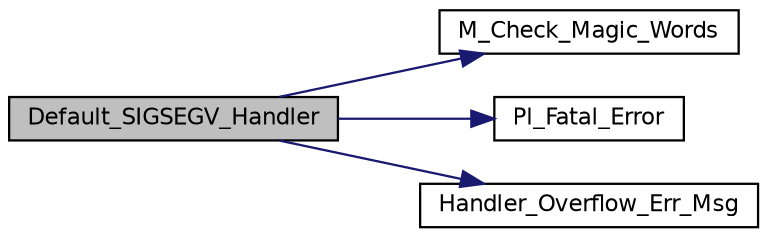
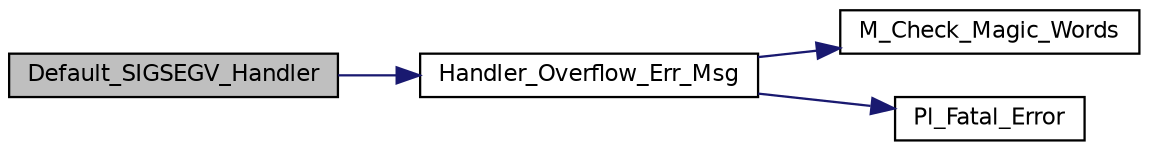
edge "Default_SIGSEGV_Handler" -> "M_Check_Magic_Words": now "Handler_Overflow_Err_Msg" -> "M_Check_Magic_Words"
edge "Default_SIGSEGV_Handler" -> "Pl_Fatal_Error": now "Handler_Overflow_Err_Msg" -> "Pl_Fatal_Error"
